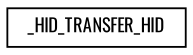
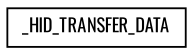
node "_HID_TRANSFER_HID": label "_HID_TRANSFER_HID" -> "_HID_TRANSFER_DATA"
